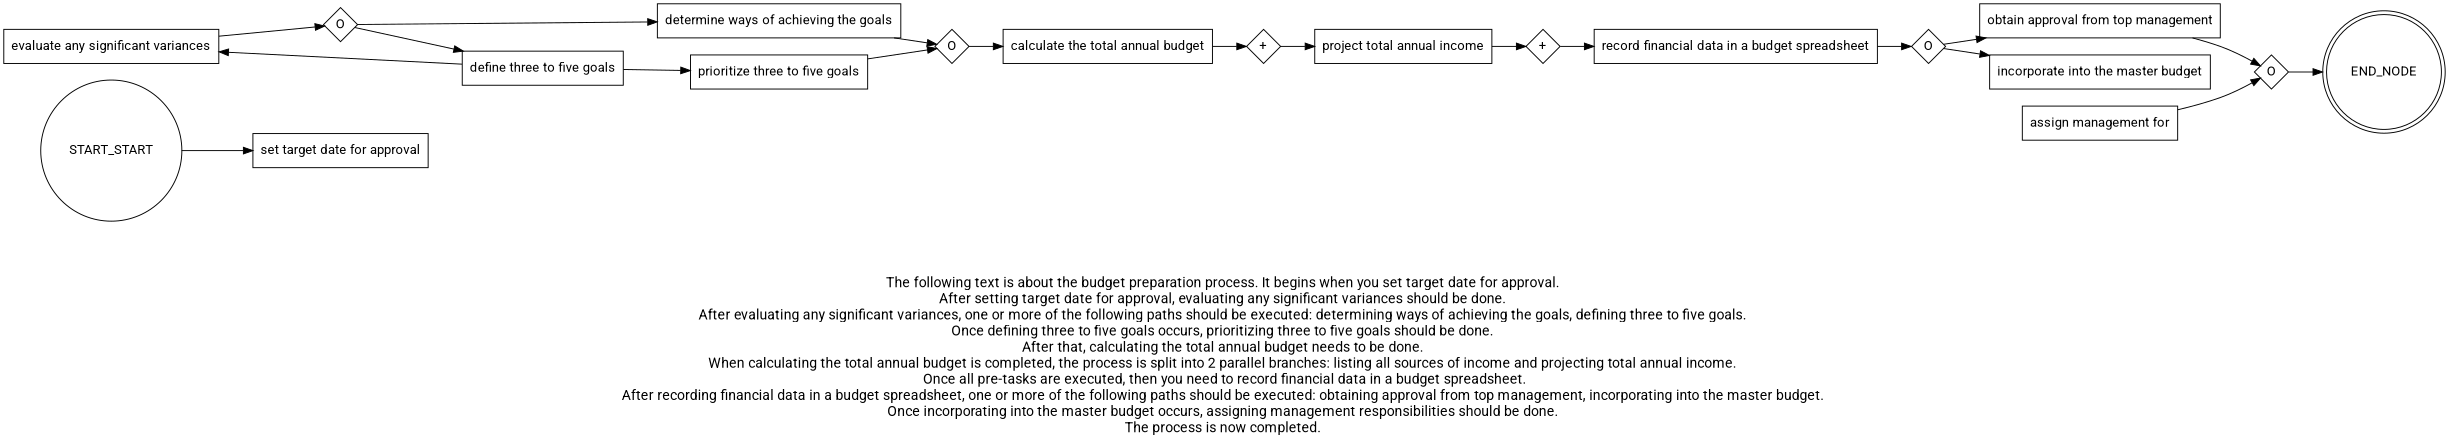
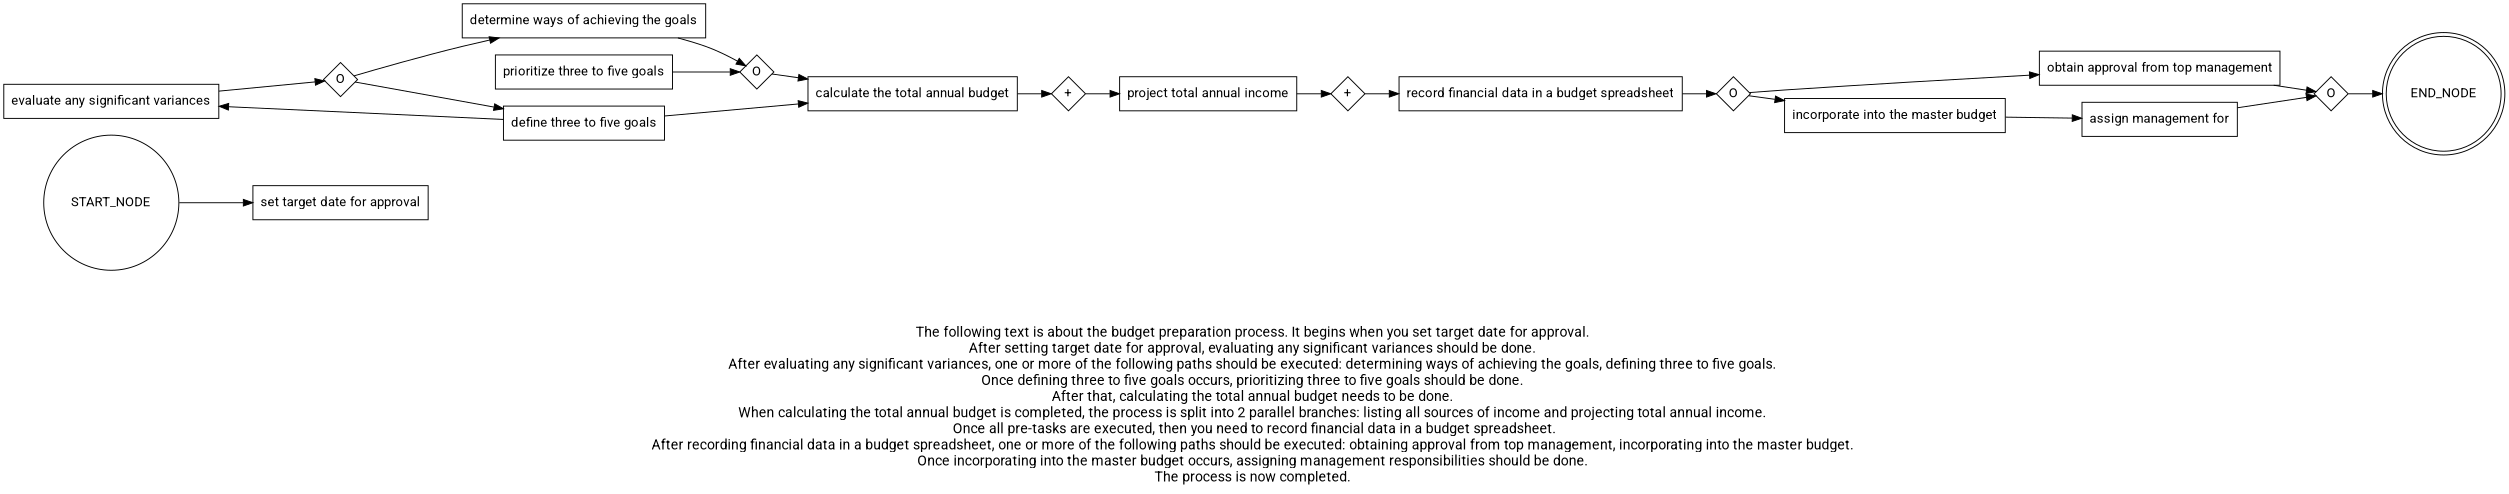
edge "define three to five goals" -> "prioritize three to five goals": now "define three to five goals" -> "calculate the total annual budget"
edge "incorporate into the master budget" -> "assign management for": added
node "START_START": label "START_START" -> "START_NODE"
